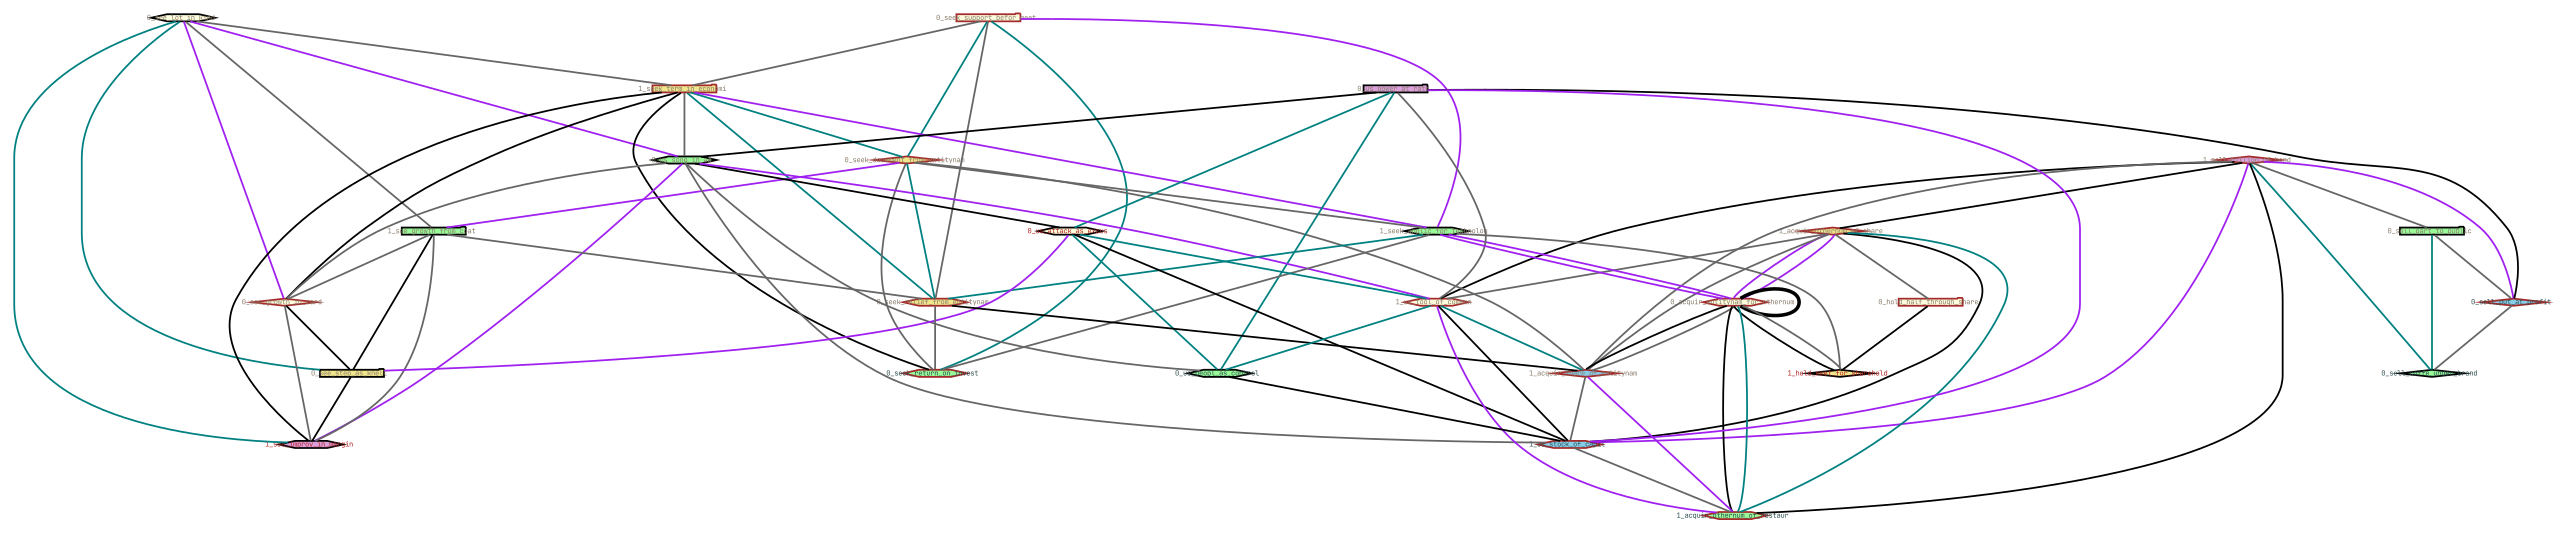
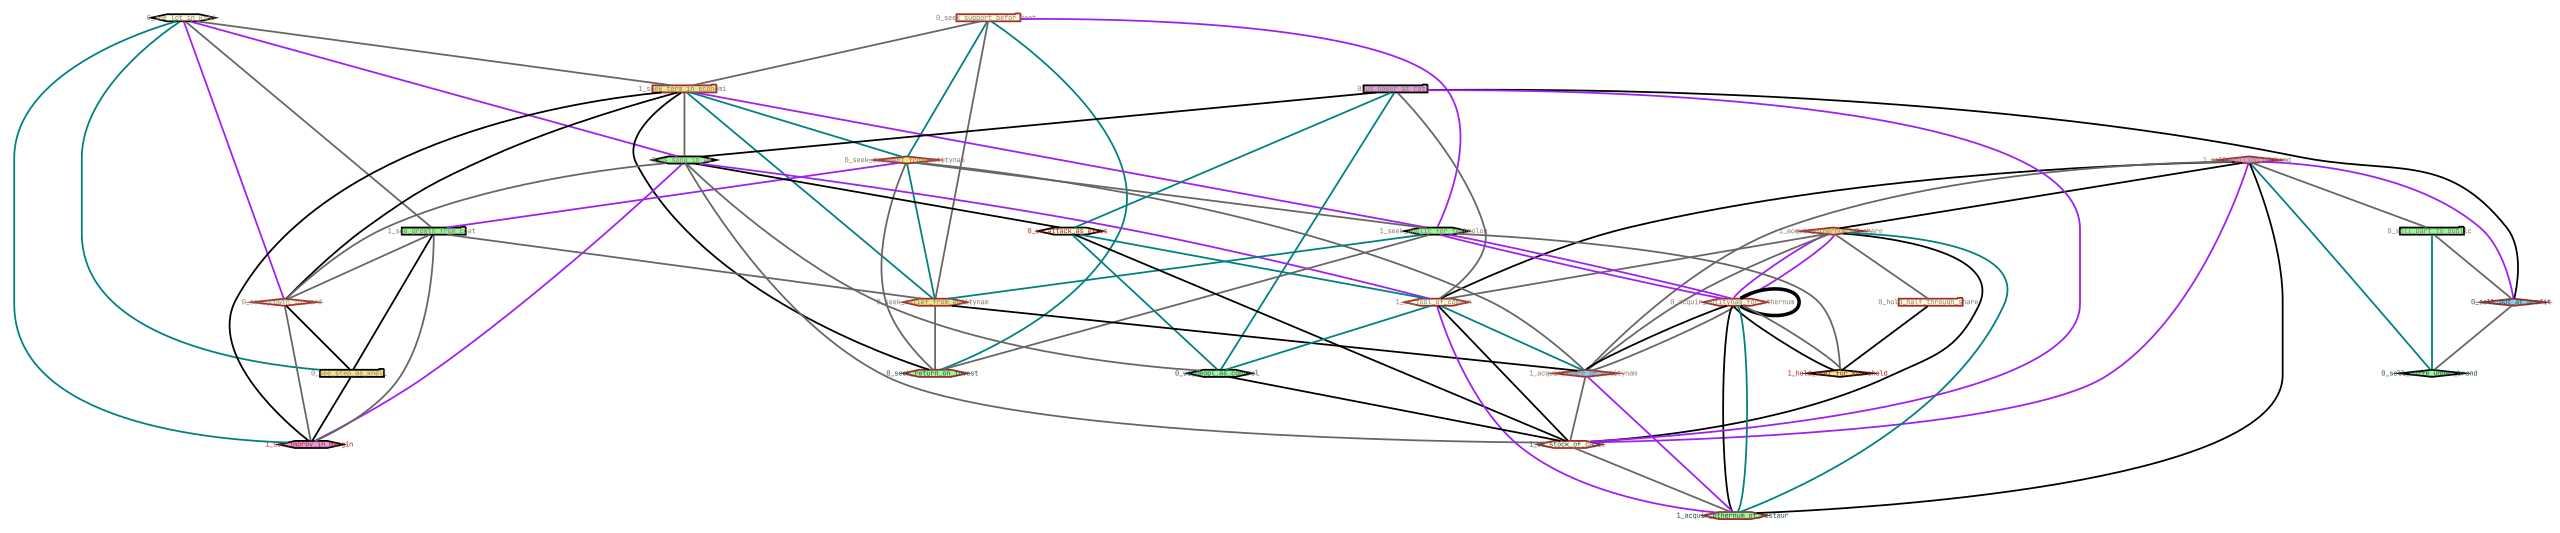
edge "0_us_attack_as_excus" -- "0_see_step_as_knell": removed
node "1_us_stock_of_capit": fillcolor skyblue -> lightyellow
